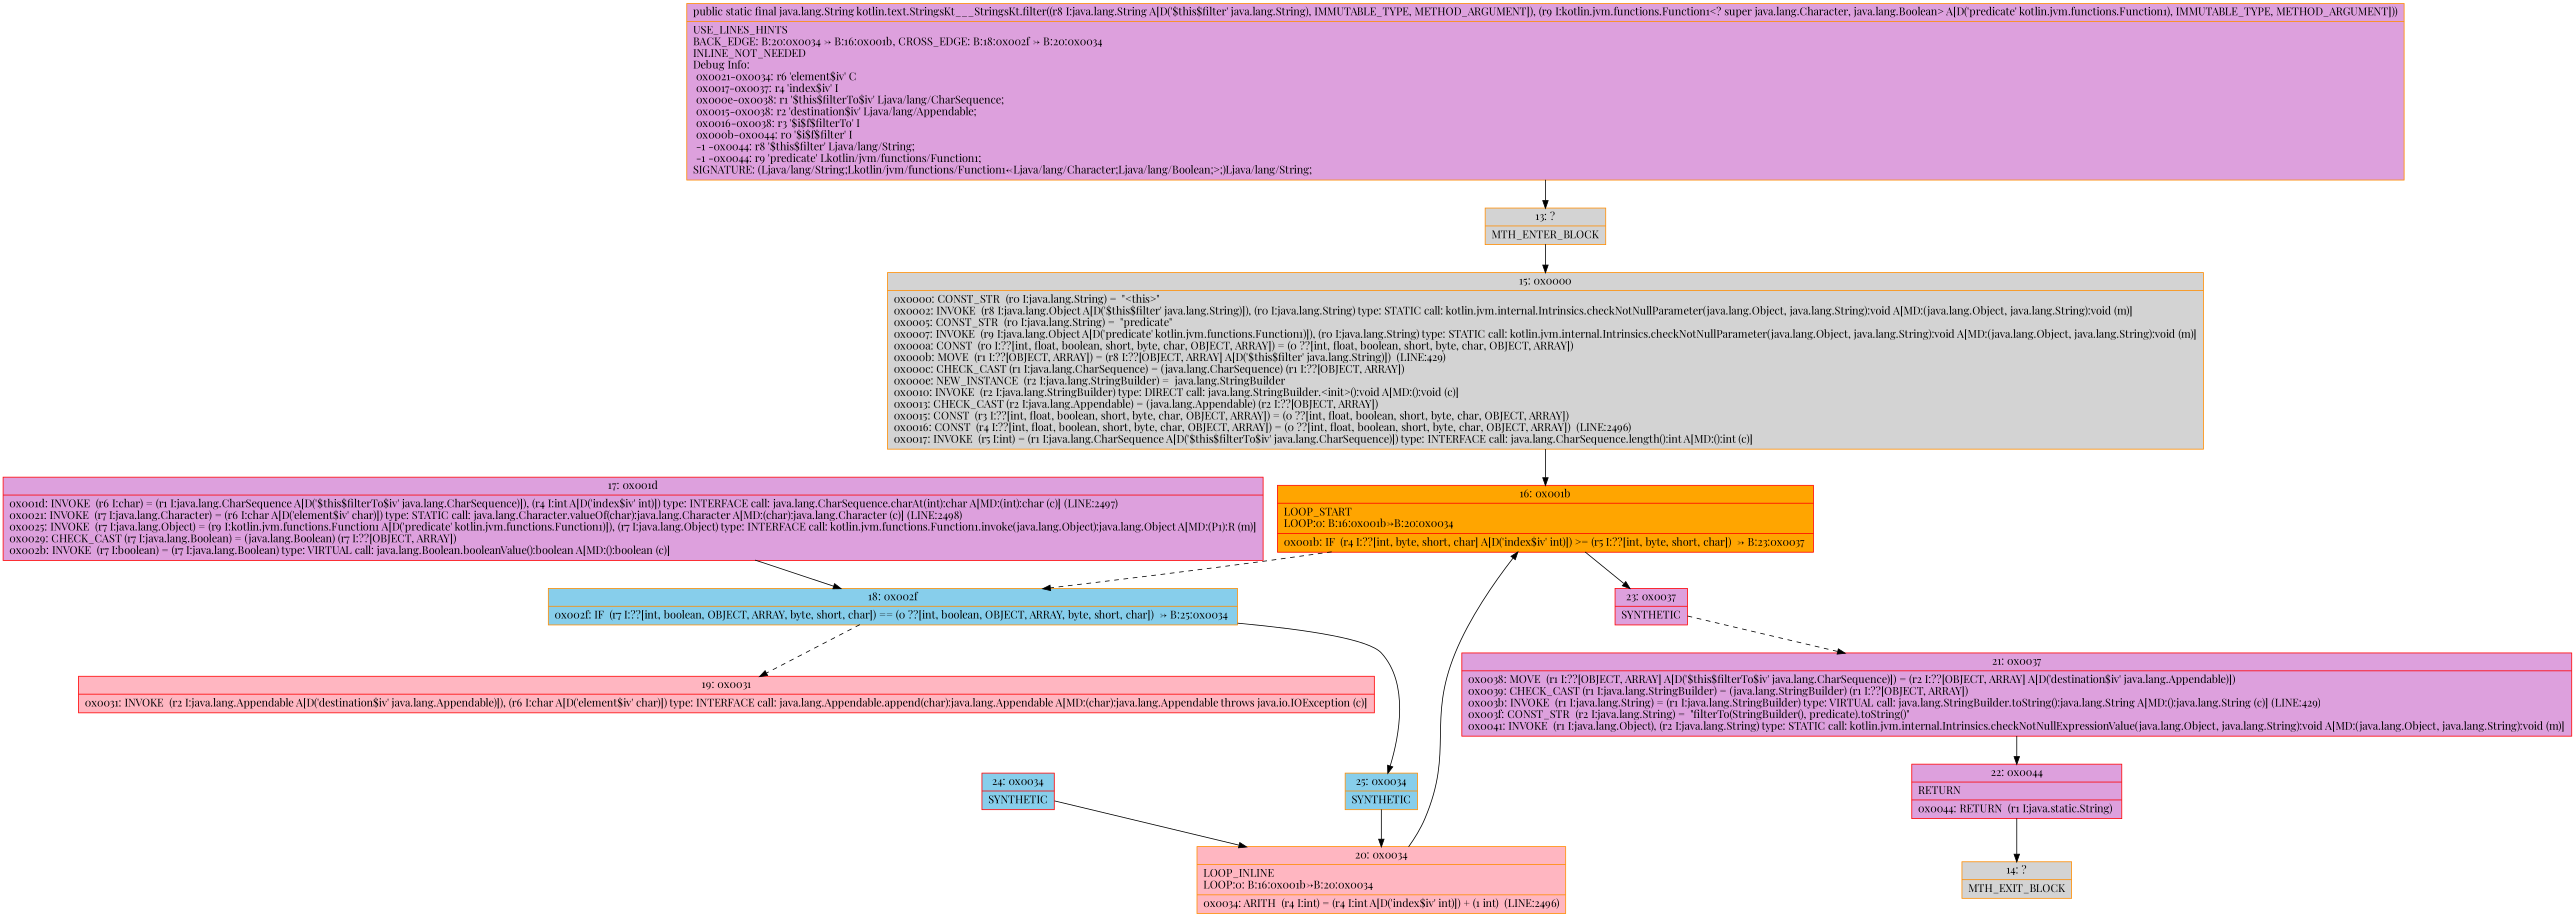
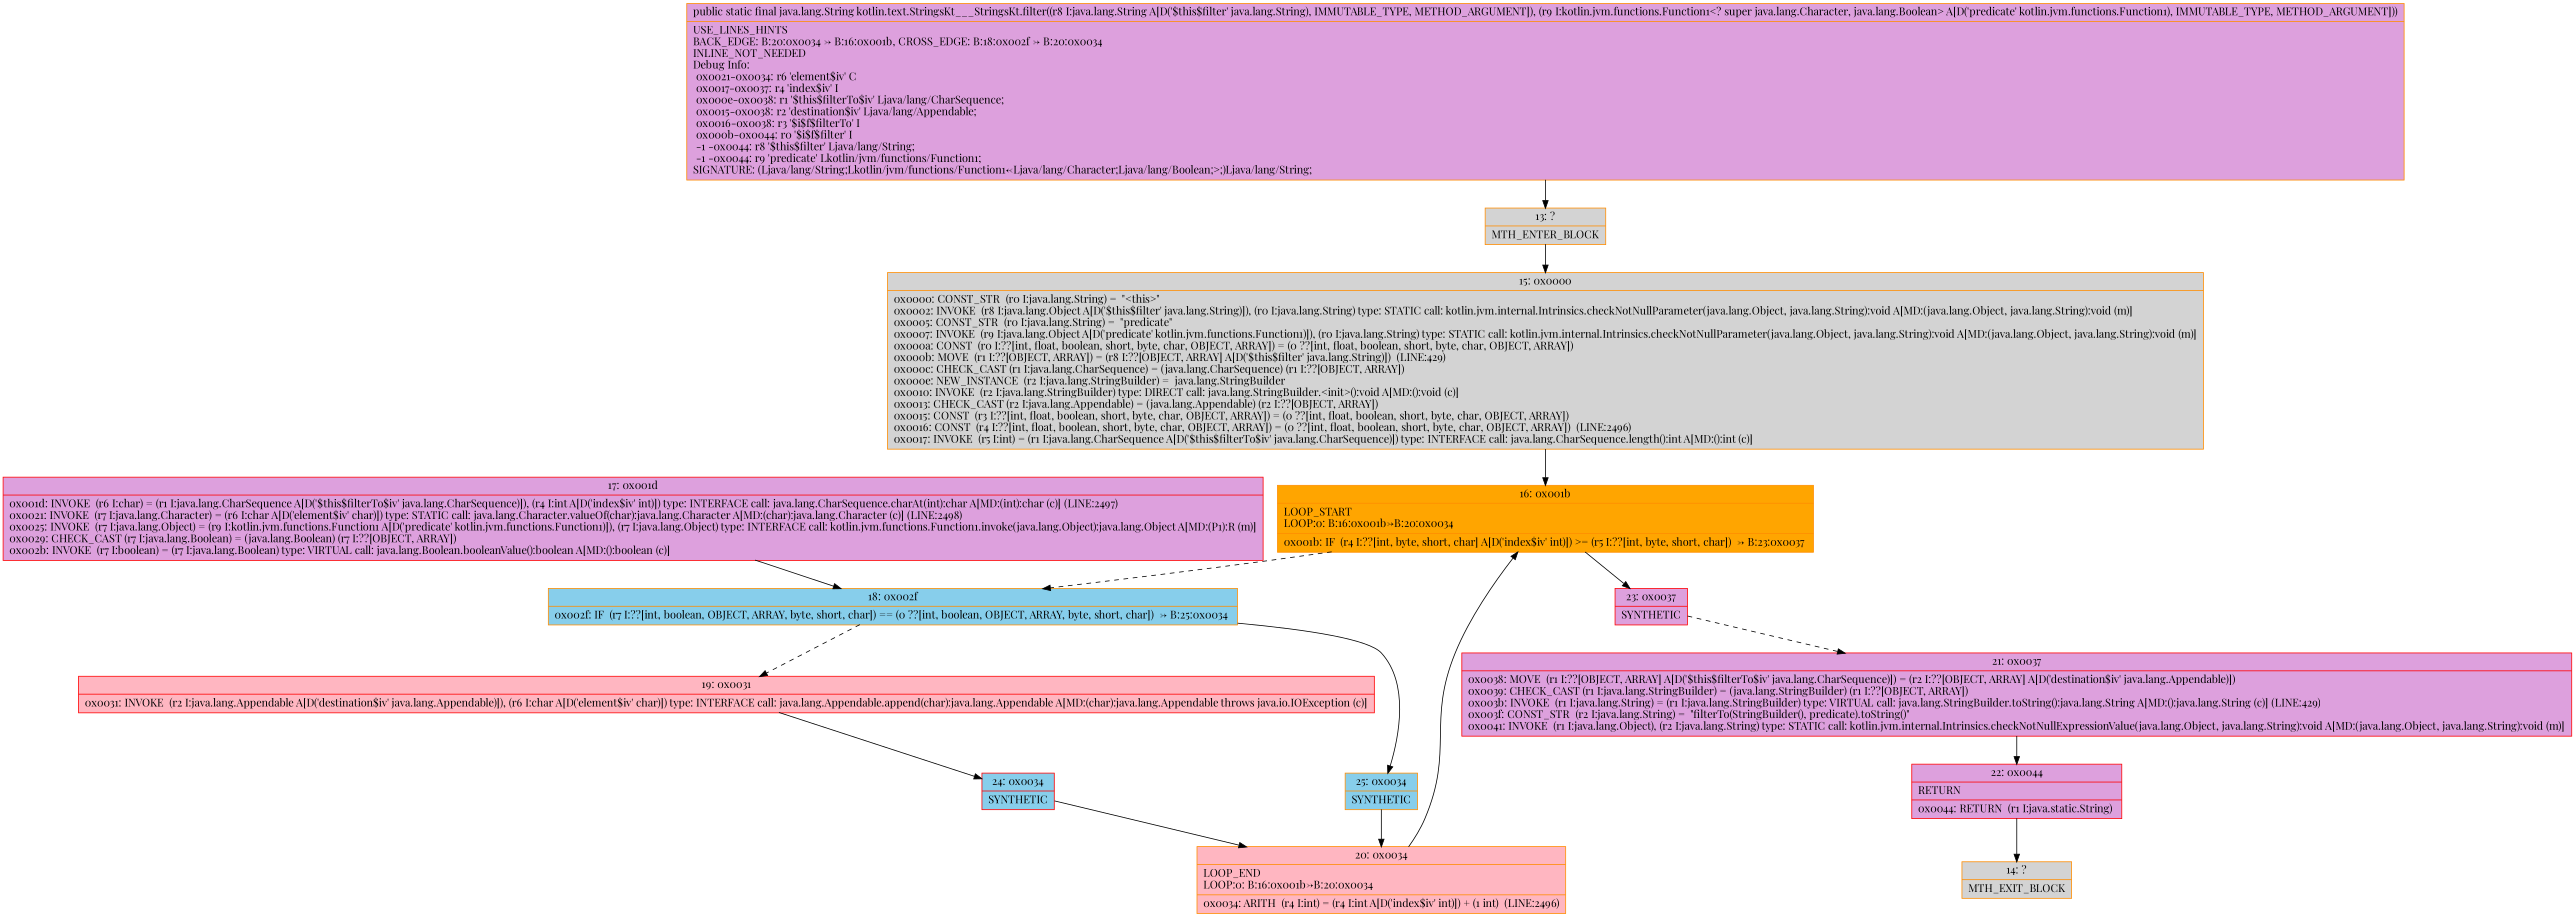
node "16: 0x001b": color red -> darkorange
edge "19: 0x0031" -> "24: 0x0034": added
node "20: 0x0034": text "LOOP_INLINE" -> "LOOP_END"
